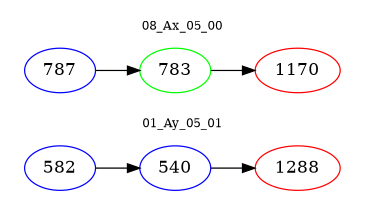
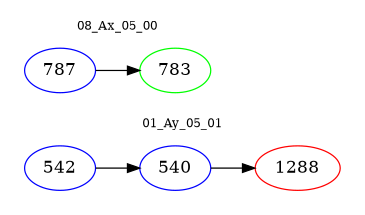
node "1170": removed
node "582": label "582" -> "542"
